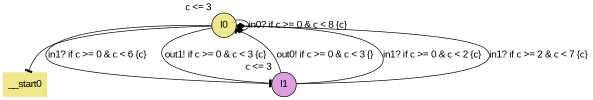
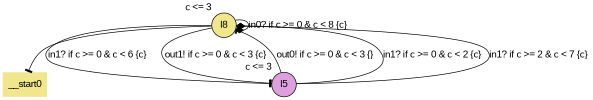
node "l0 c <= 3": label "l0 c <= 3" -> "l8 c <= 3"
node "l1 c <= 3": label "l1 c <= 3" -> "l5 c <= 3"
